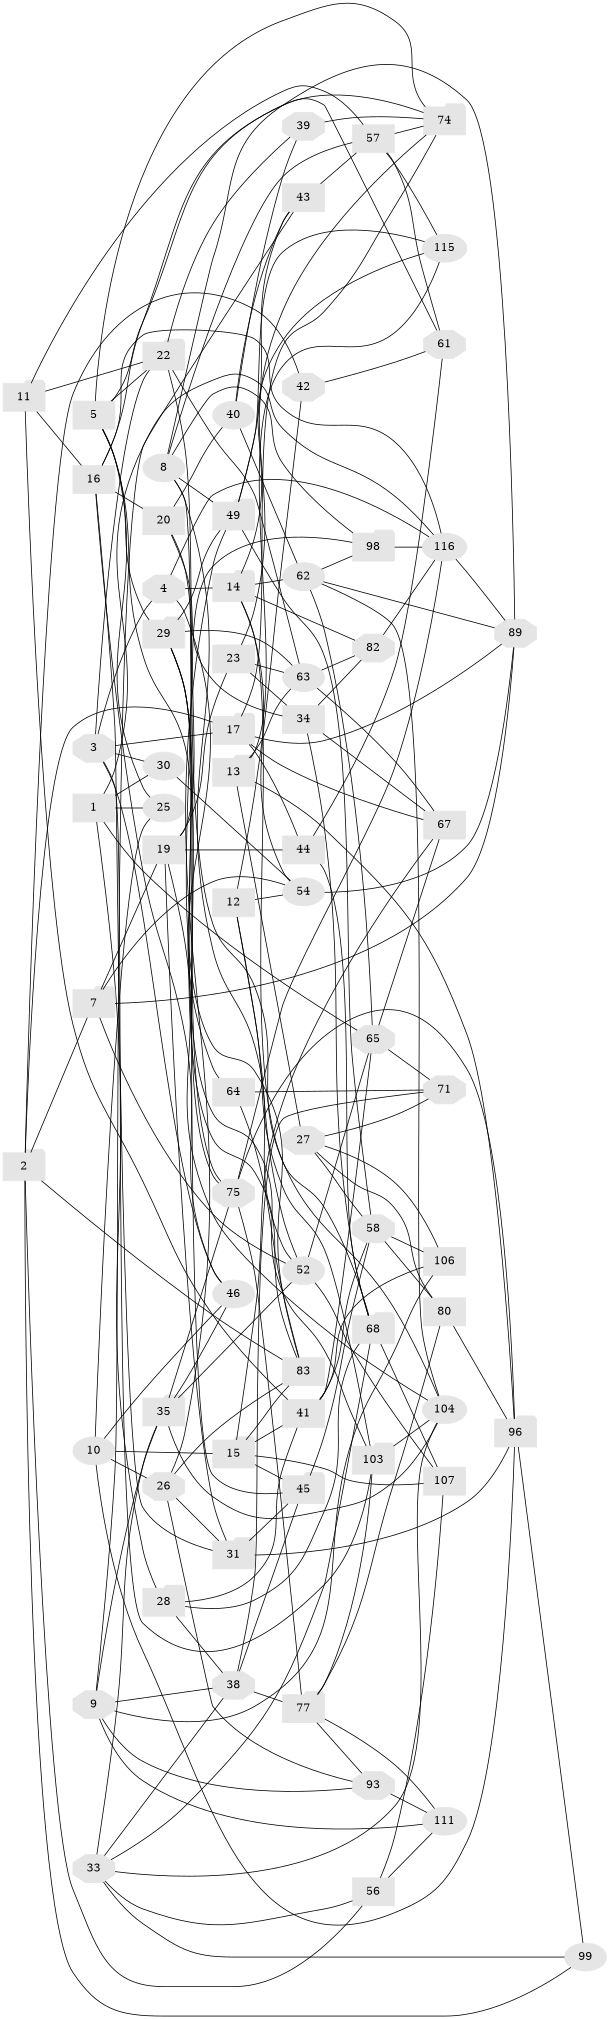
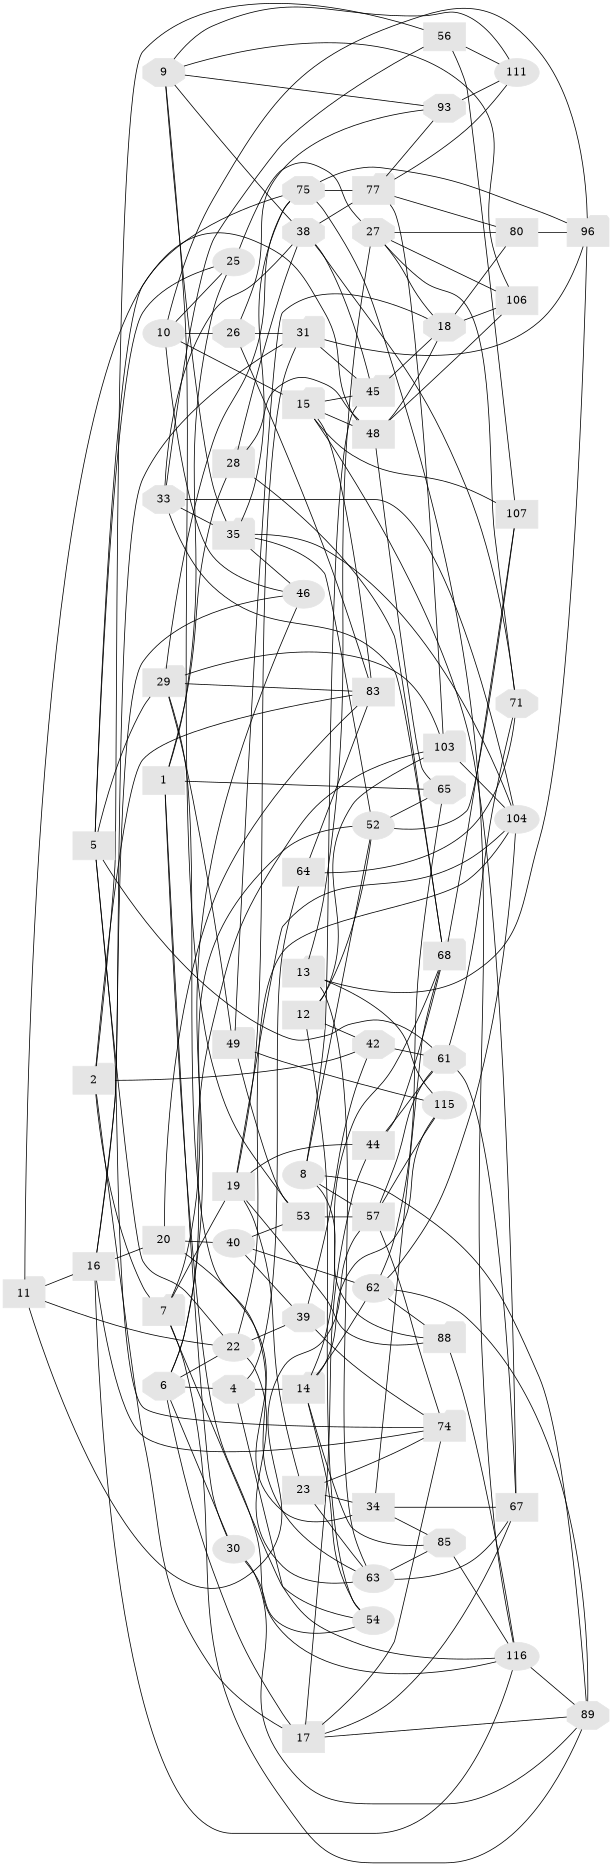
edge "27" -- "25": added
node "43": label "43" -> "53"
node "22": shape folder -> ellipse
edge "8" -- "49": removed
node "98": label "98" -> "88"
node "82": label "82" -> "85"
node "3": label "3" -> "6"
edge "89" -- "54": now "89" -- "30"
edge "67" -- "65": now "67" -- "61"
edge "49" -- "26": removed
edge "65" -- "71": now "61" -- "71"
edge "42" -- "39": added
node "58": label "58" -> "18"
node "41": label "41" -> "48"
node "99": removed
